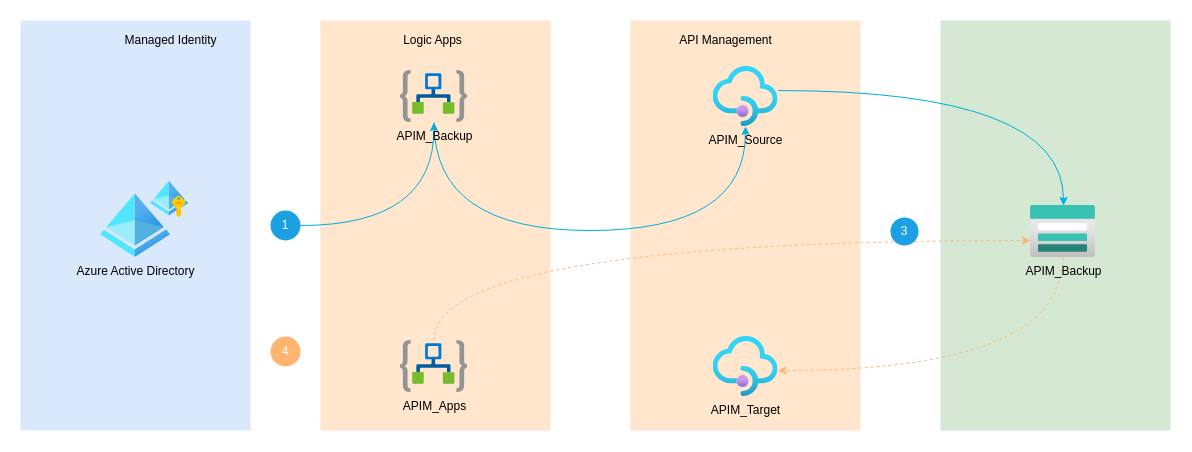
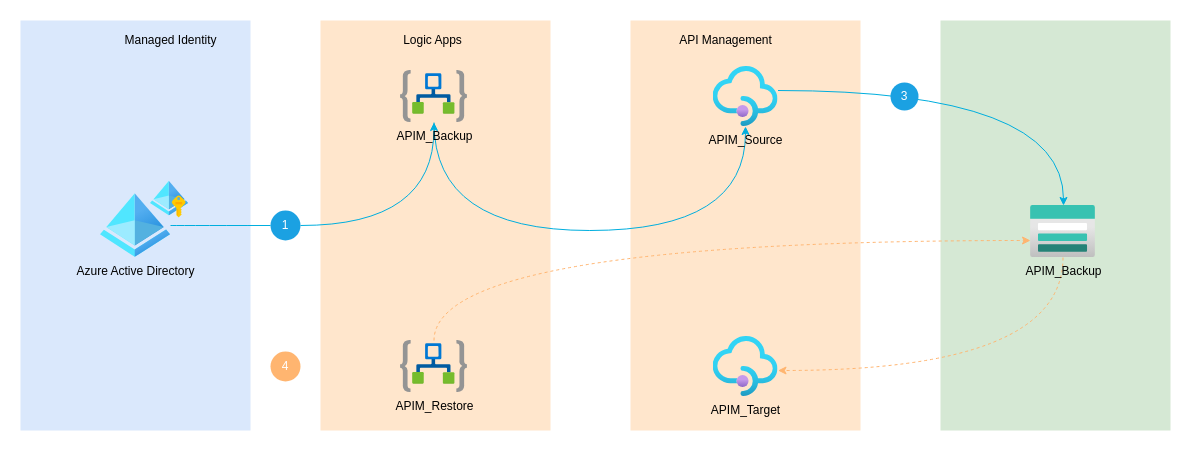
edge "Azure Active Directory" -- "1": added
node "3": moved (905, 232) -> (905, 97)
node "4": moved (286, 352) -> (286, 367)
node "APIM_Apps": label "APIM_Apps" -> "APIM_Restore"
